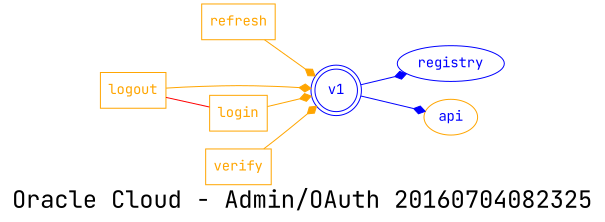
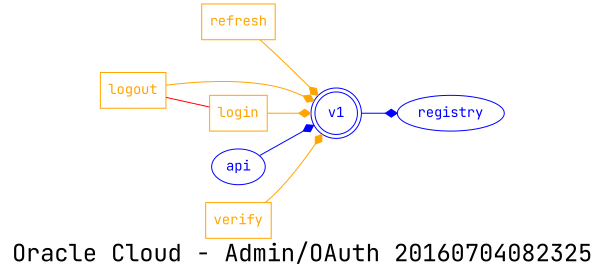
edge "v1" -> "api": reversed
node "api": color orange -> blue
